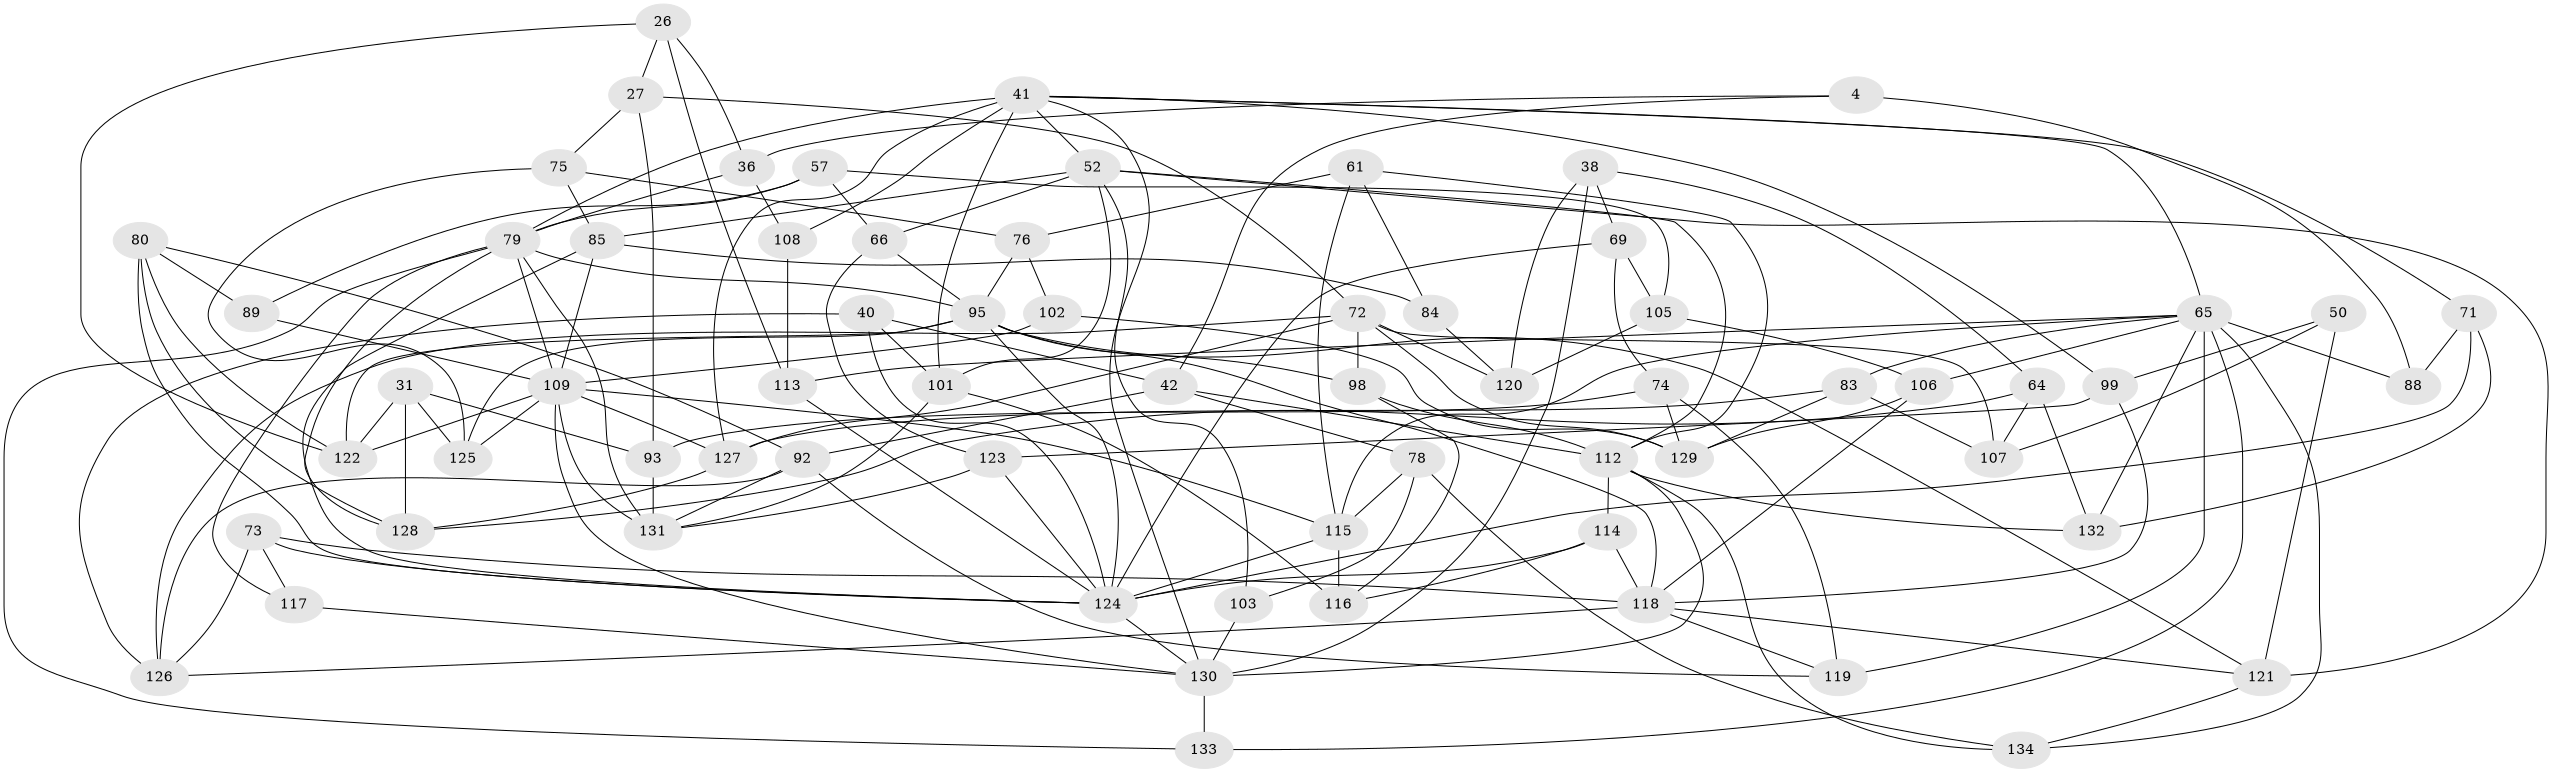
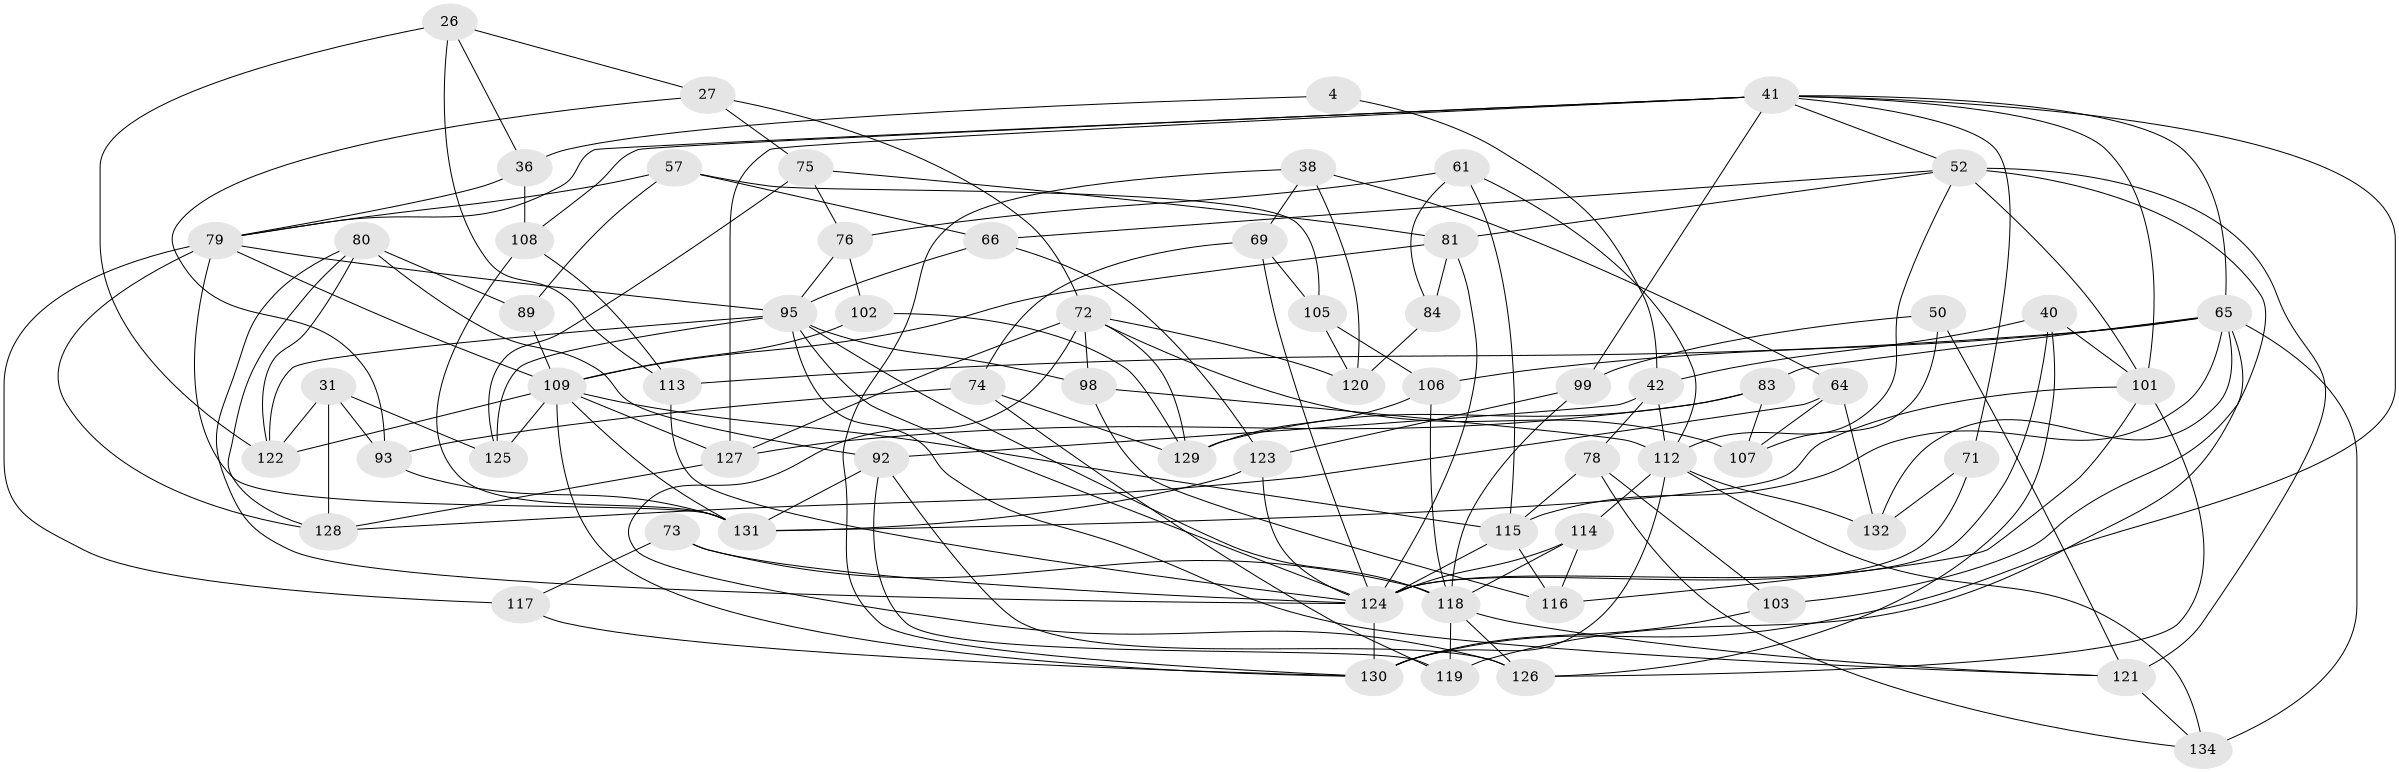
node "85": label "85" -> "81"
node "88": removed
edge "108" -- "131": added
edge "73" -- "126": now "101" -- "126"
node "133": removed
